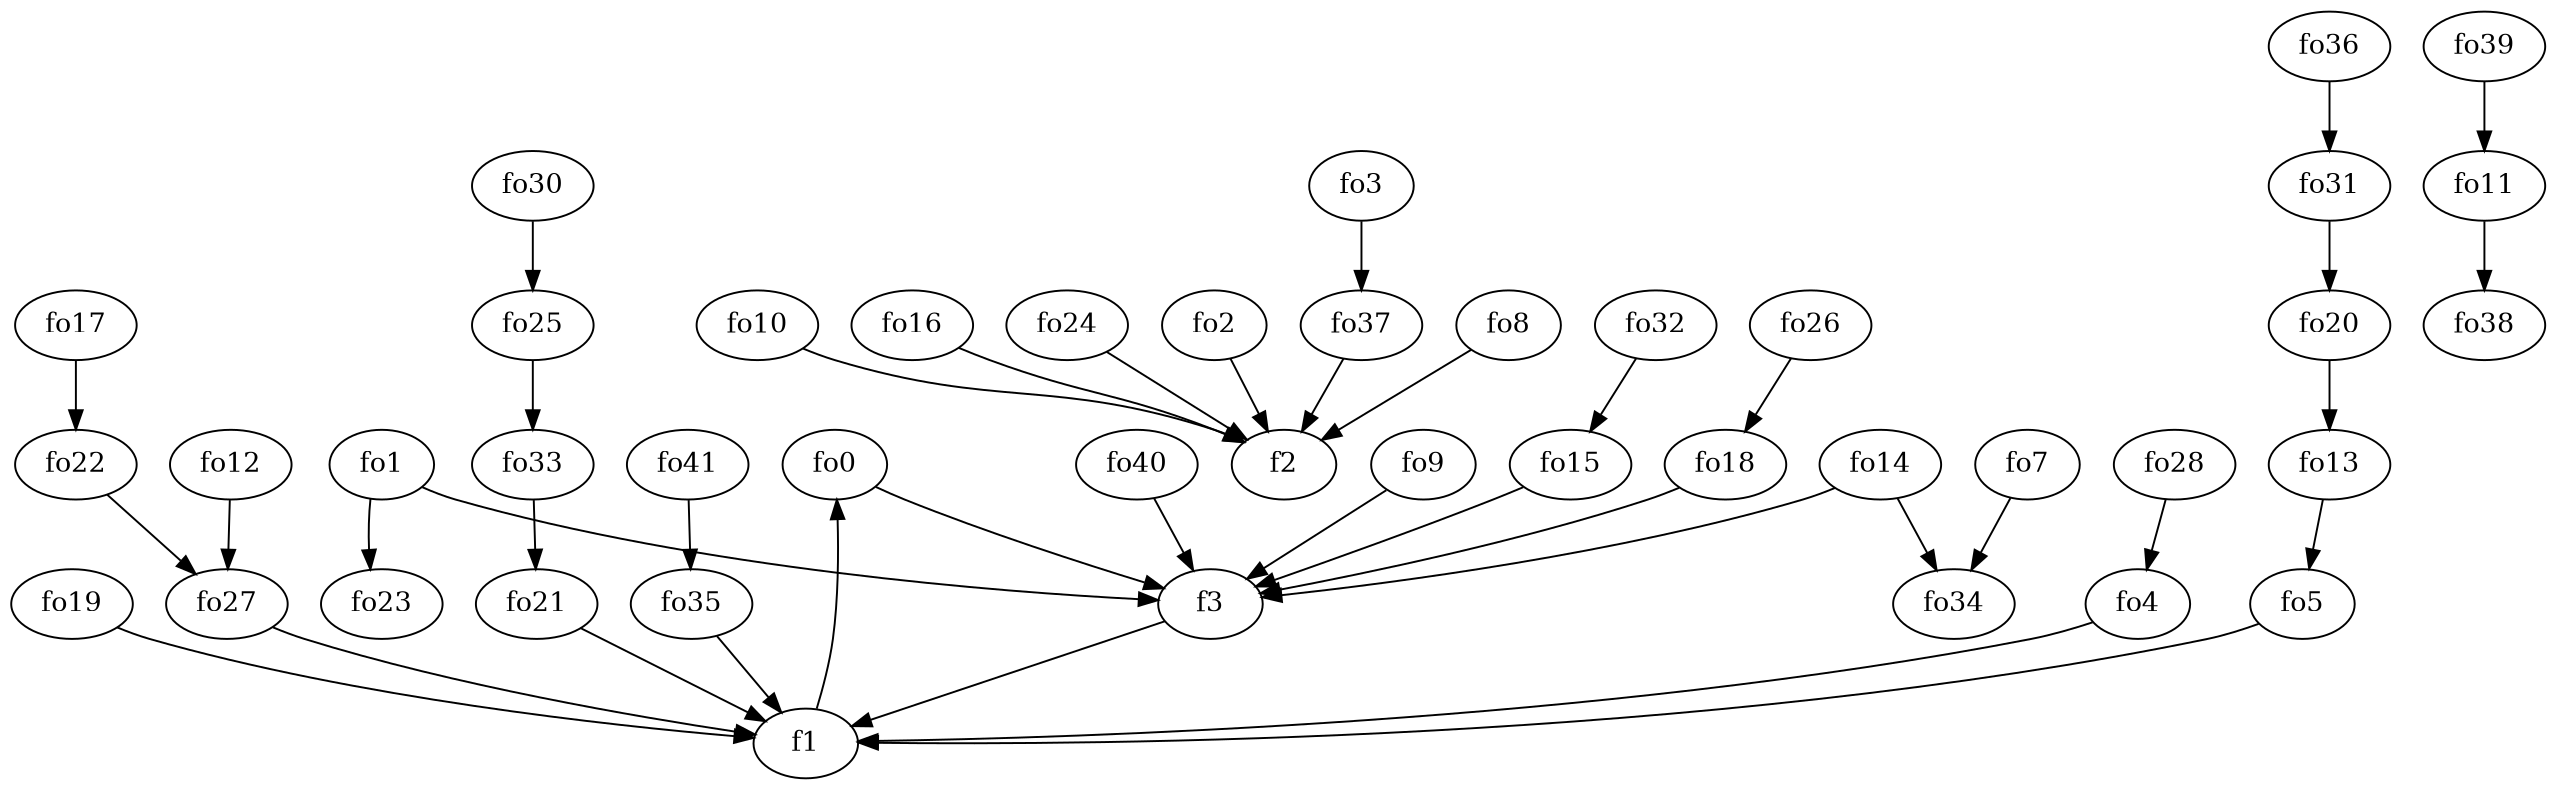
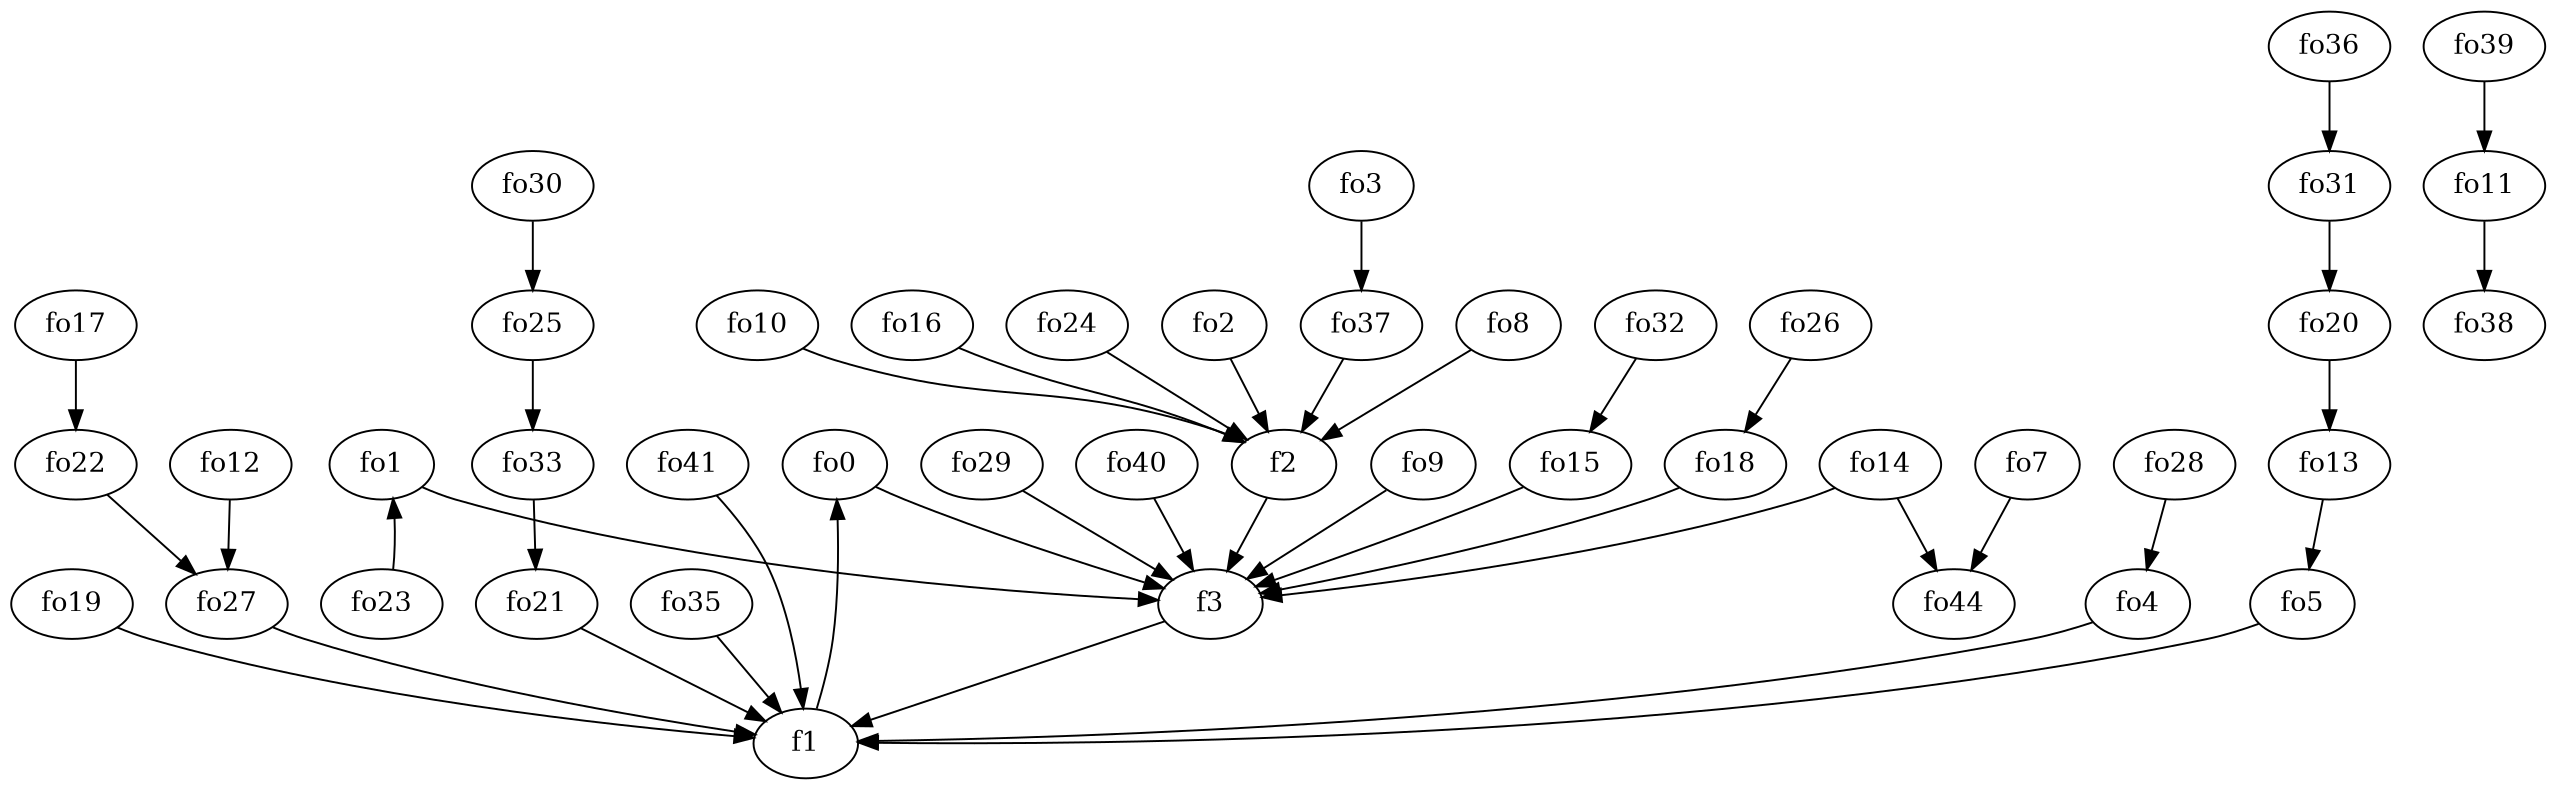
node "fo29": added
edge "fo1" -> "fo23": reversed
edge "fo41" -> "fo35": now "fo41" -> "f1"
edge "f2" -> "f3": added
node "fo34": label "fo34" -> "fo44"
